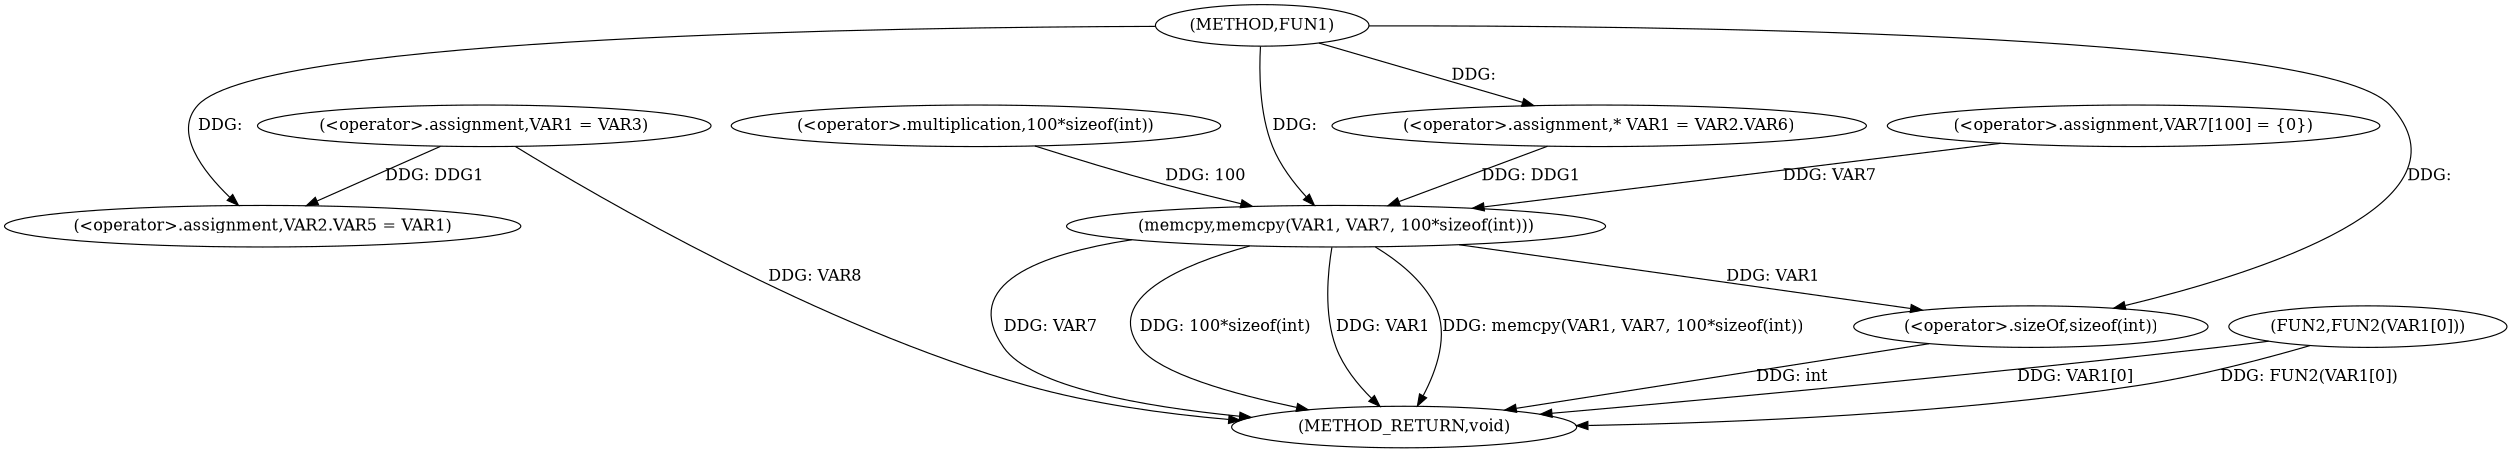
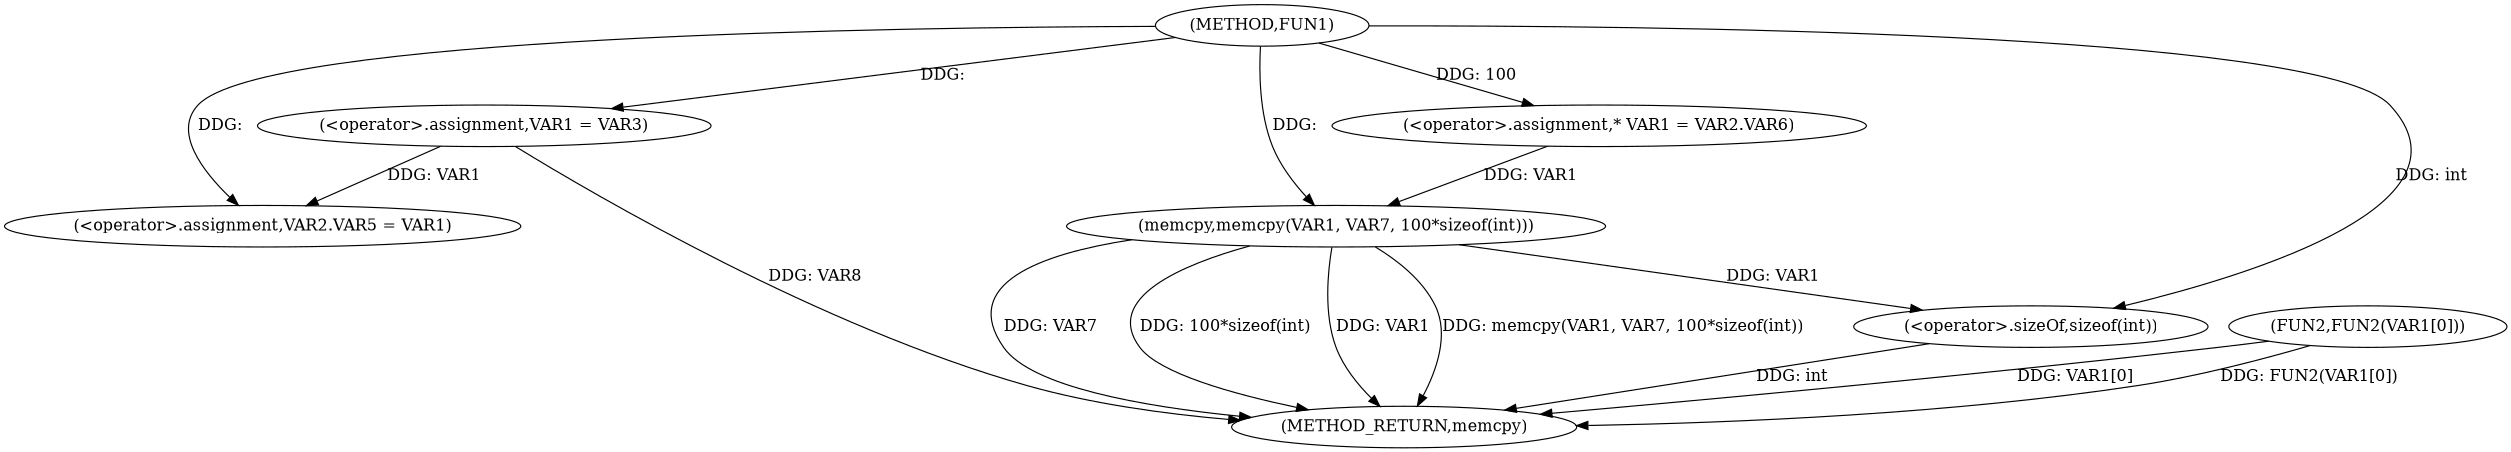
edge "(METHOD,FUN1)" -> "(<operator>.assignment,VAR1 = VAR3)": added, label "DDG:"
edge "(METHOD,FUN1)" -> "(<operator>.assignment,* VAR1 = VAR2.VAR6)": label "DDG: " -> "DDG: 100"
node "(<operator>.multiplication,100*sizeof(int))": removed
node "(<operator>.assignment,VAR7[100] = {0})": removed
edge "(<operator>.assignment,VAR1 = VAR3)" -> "(<operator>.assignment,VAR2.VAR5 = VAR1)": label "DDG: DDG1" -> "DDG: VAR1"
edge "(<operator>.assignment,* VAR1 = VAR2.VAR6)" -> "(memcpy,memcpy(VAR1, VAR7, 100*sizeof(int)))": label "DDG: DDG1" -> "DDG: VAR1"
edge "(METHOD,FUN1)" -> "(<operator>.sizeOf,sizeof(int))": label "DDG: " -> "DDG: int"
node "(METHOD_RETURN,void)": label "(METHOD_RETURN,void)" -> "(METHOD_RETURN,memcpy)"
